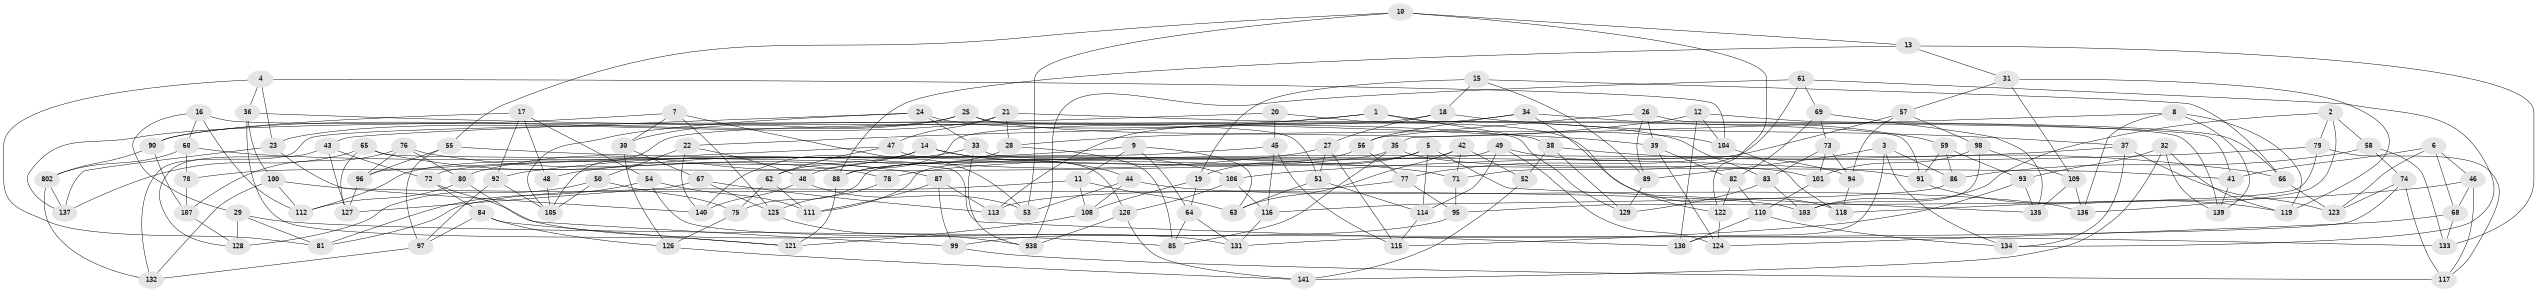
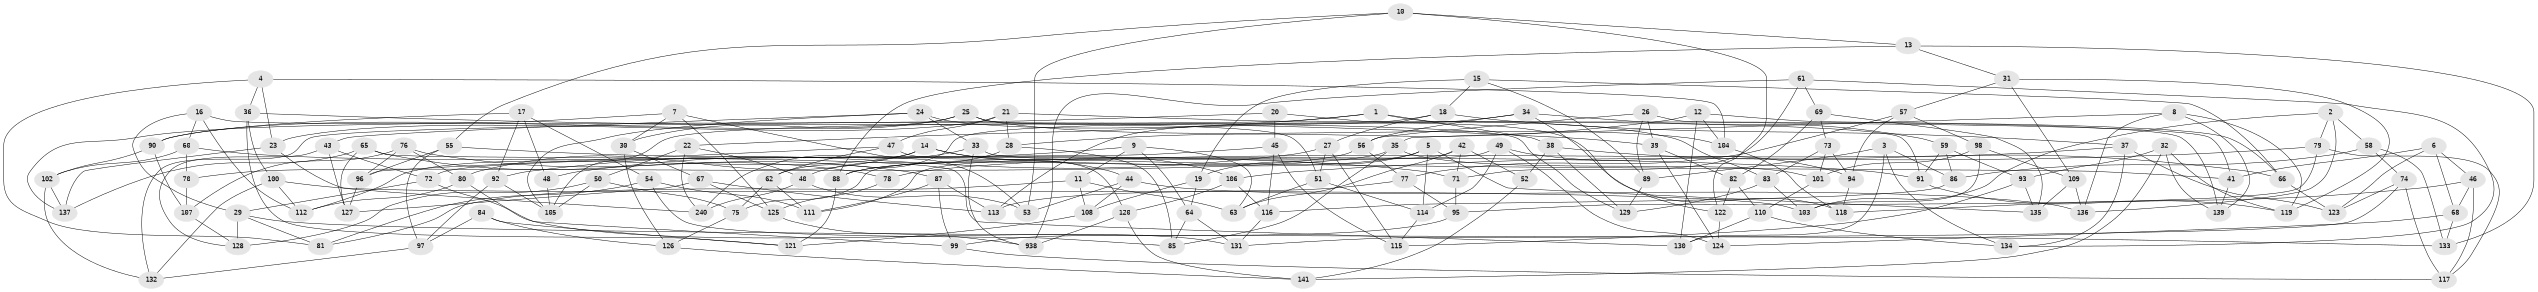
node "802": label "802" -> "102"
edge "72" -- "84": now "72" -- "29"
node "140": label "140" -> "240"
